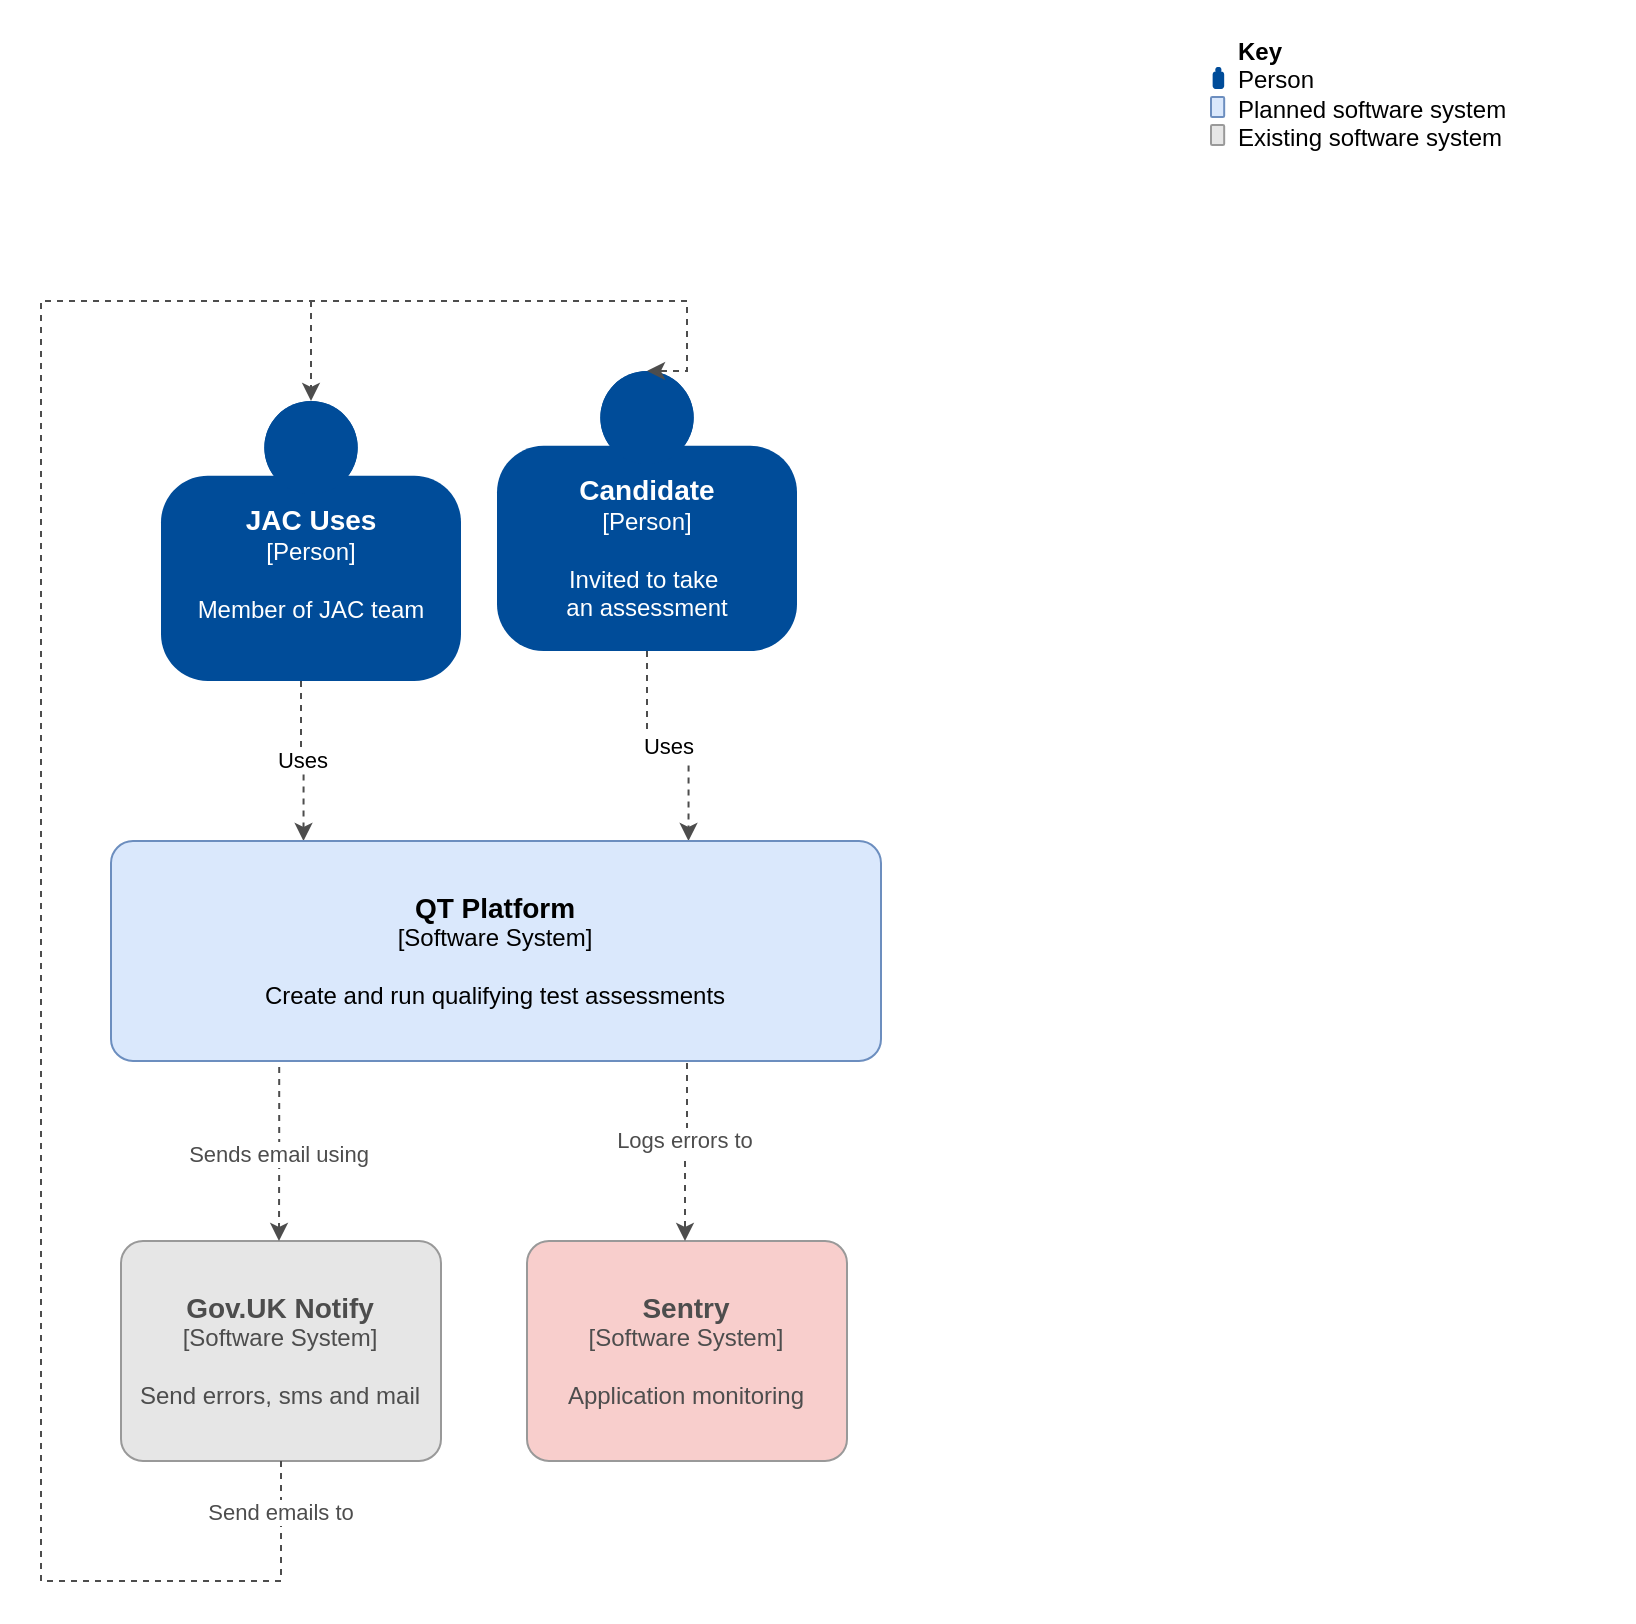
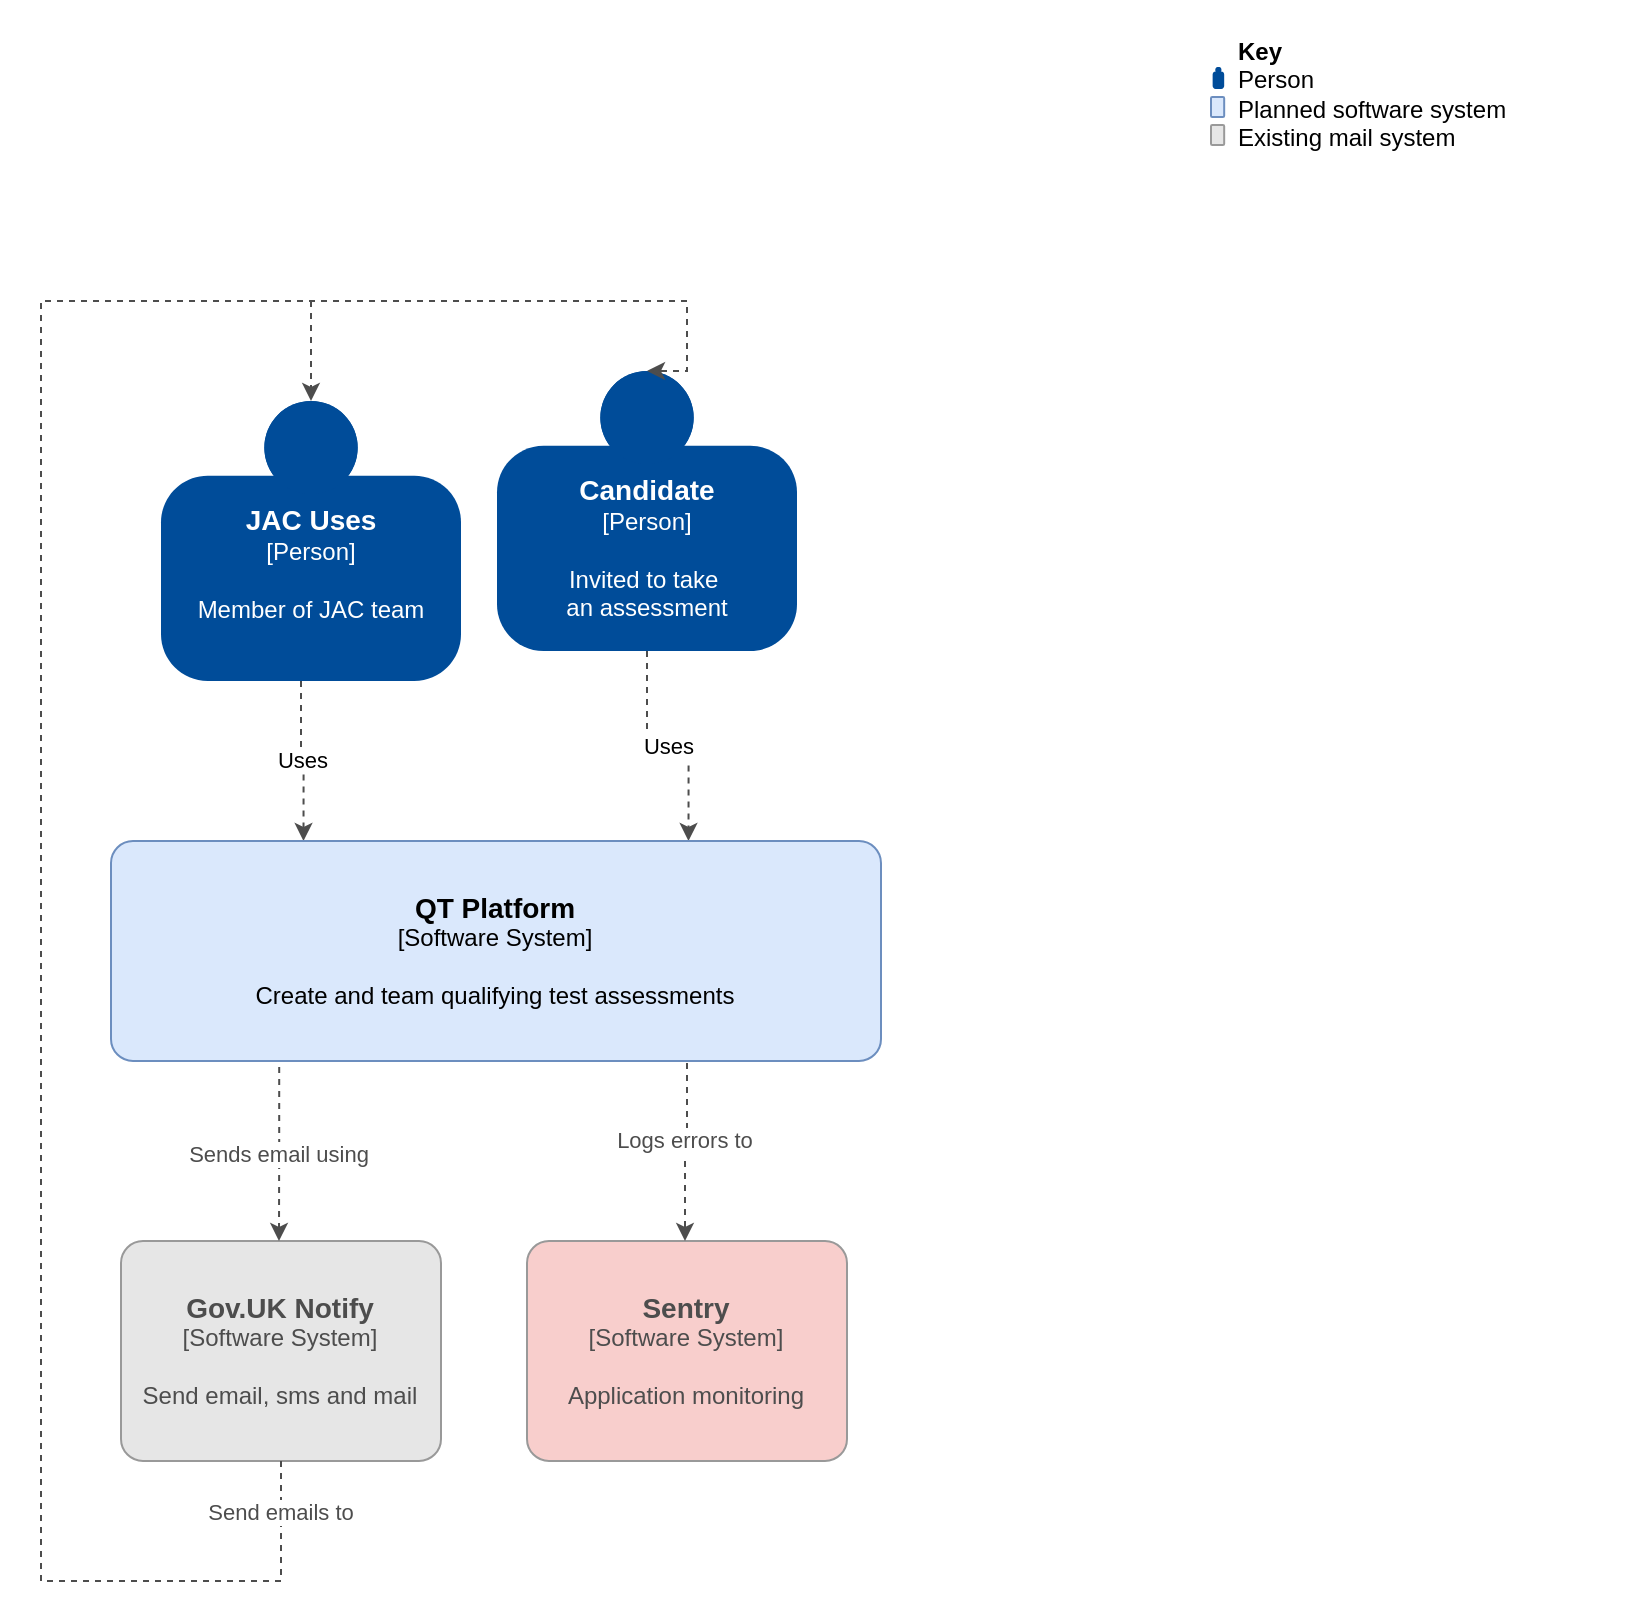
node "Key Person Planned software system Existing software system": label "Key Person Planned software system Existing software system" -> "Key Person Planned software system Existing mail system"
node "QT Platform [Software System] Create and run qualifying test assessments": label "QT Platform [Software System] Create and run qualifying test assessments" -> "QT Platform [Software System] Create and team qualifying test assessments"
node "Gov.UK Notify [Software System] Send errors, sms and mail": label "Gov.UK Notify [Software System] Send errors, sms and mail" -> "Gov.UK Notify [Software System] Send email, sms and mail"
